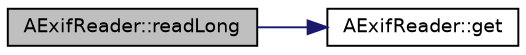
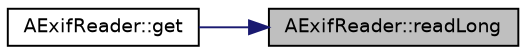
edge "AExifReader::readLong" -> "AExifReader::get": reversed
